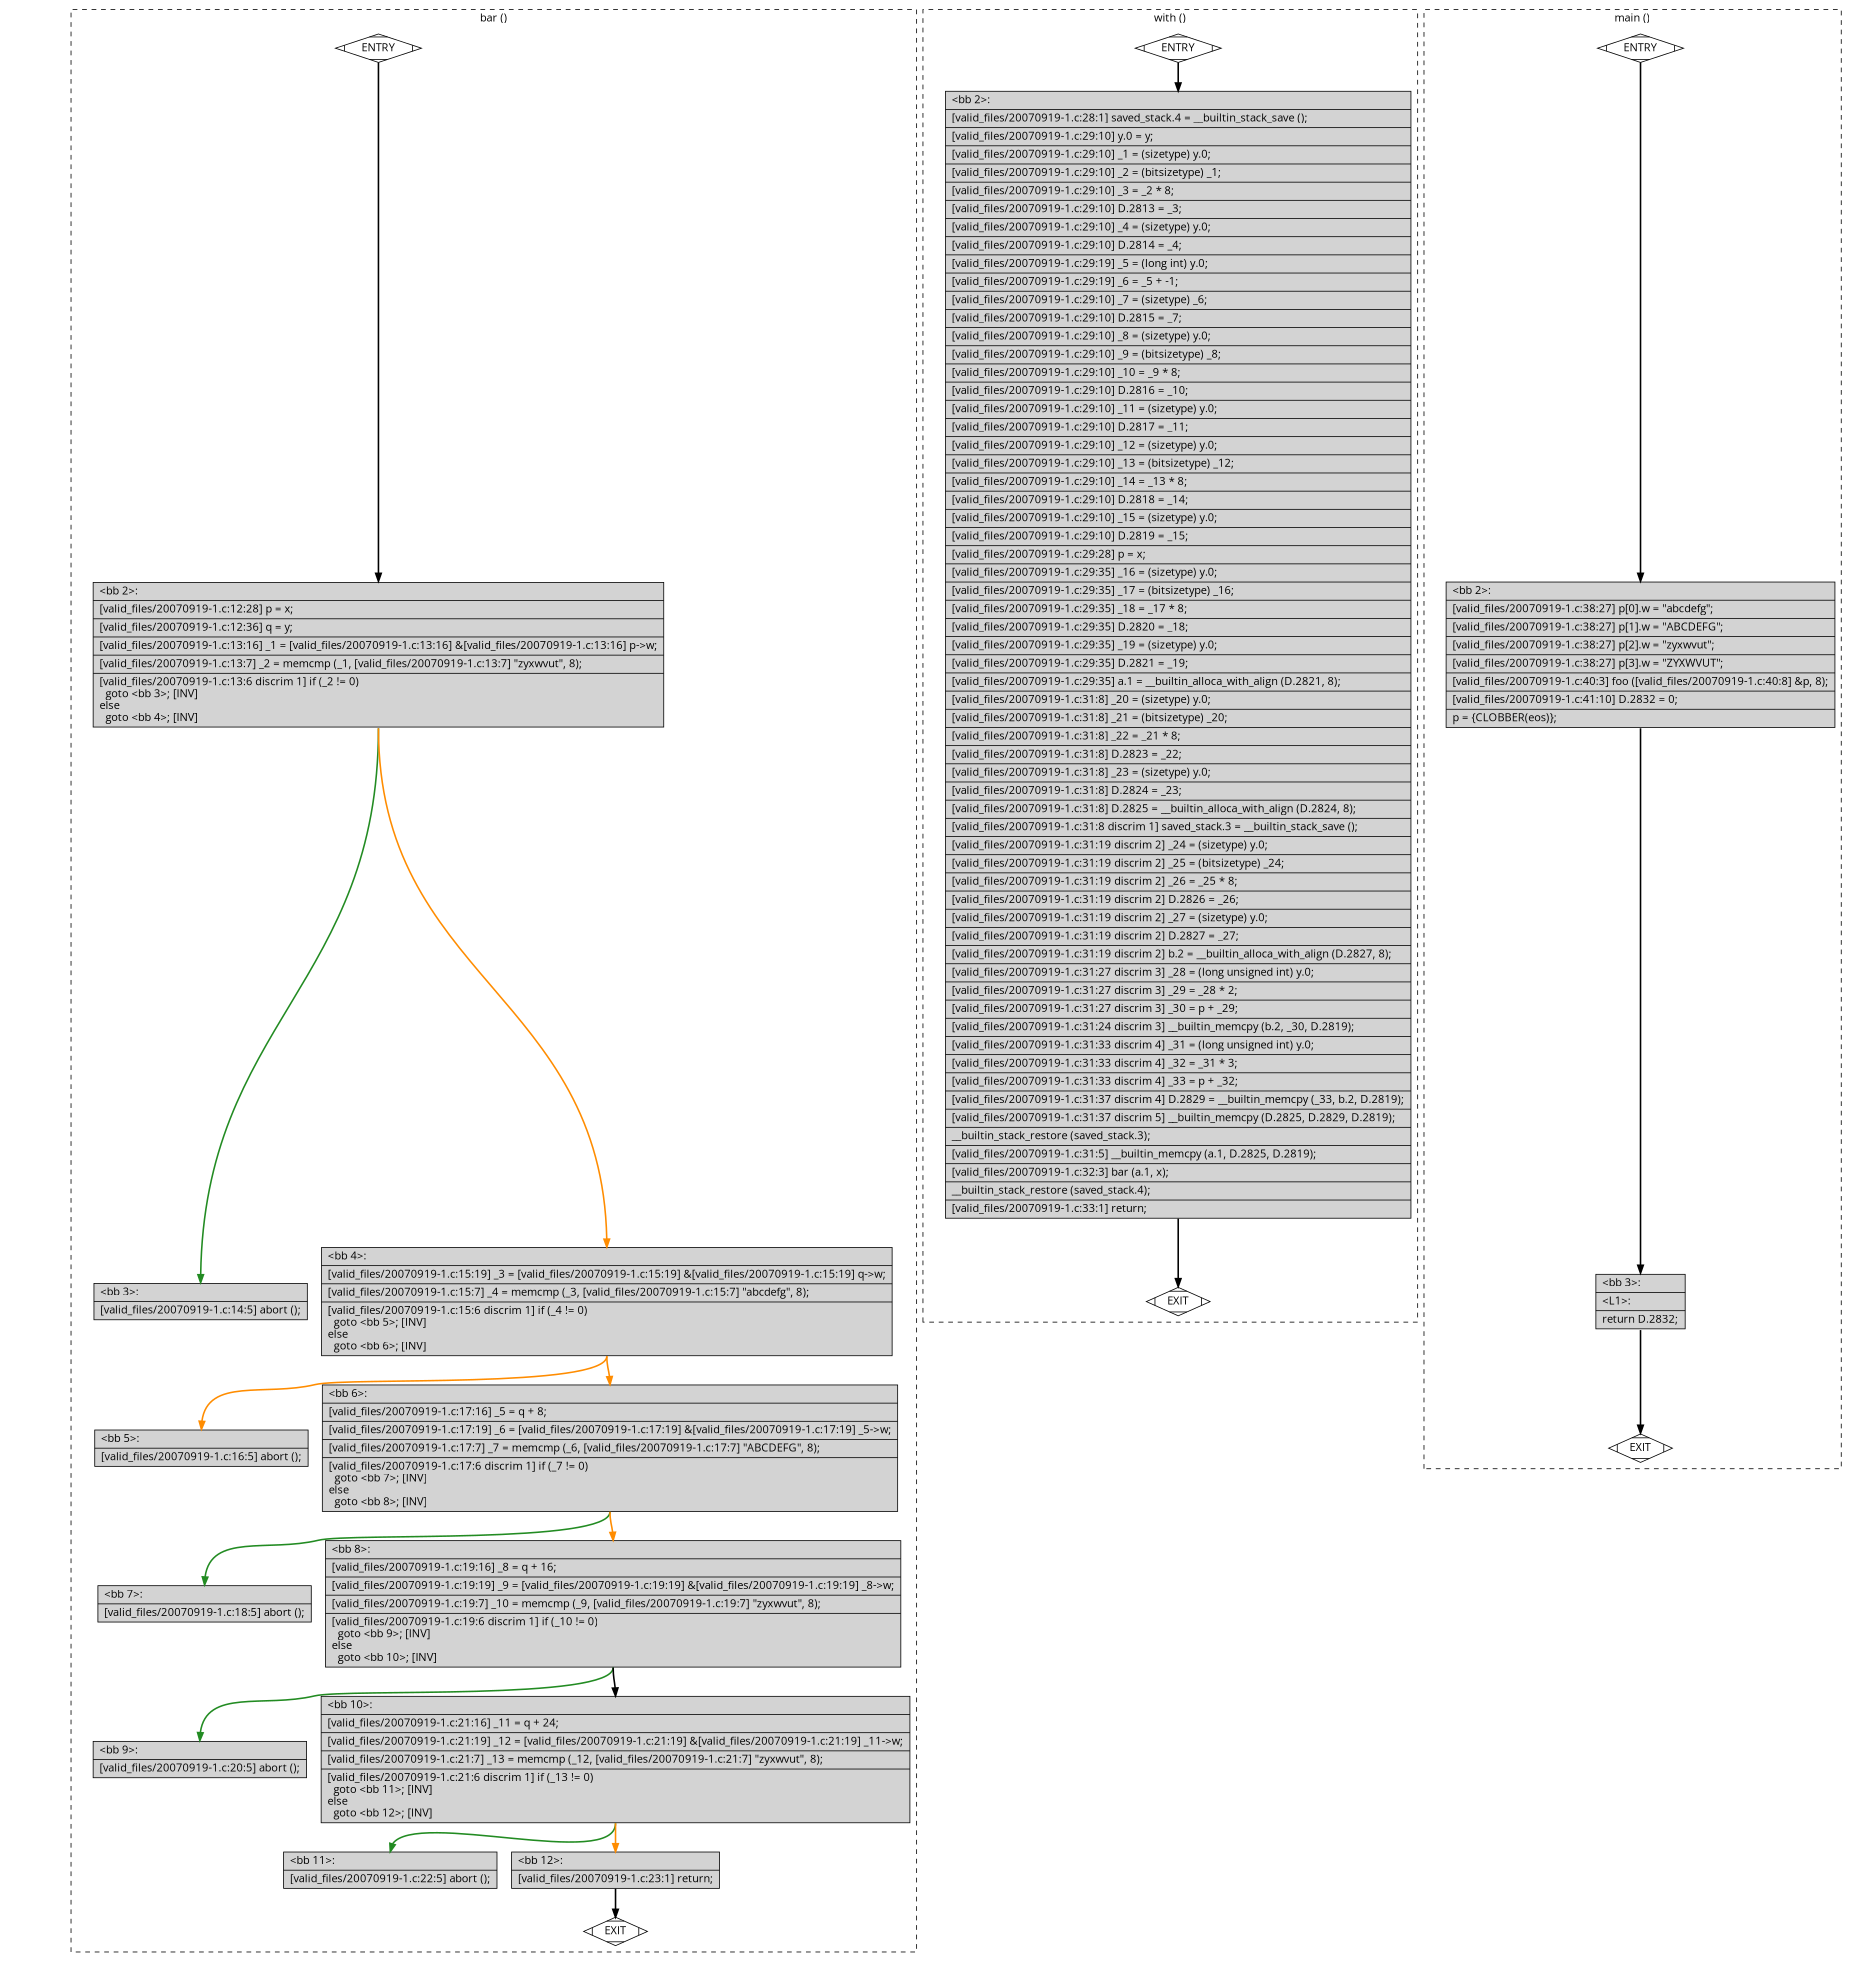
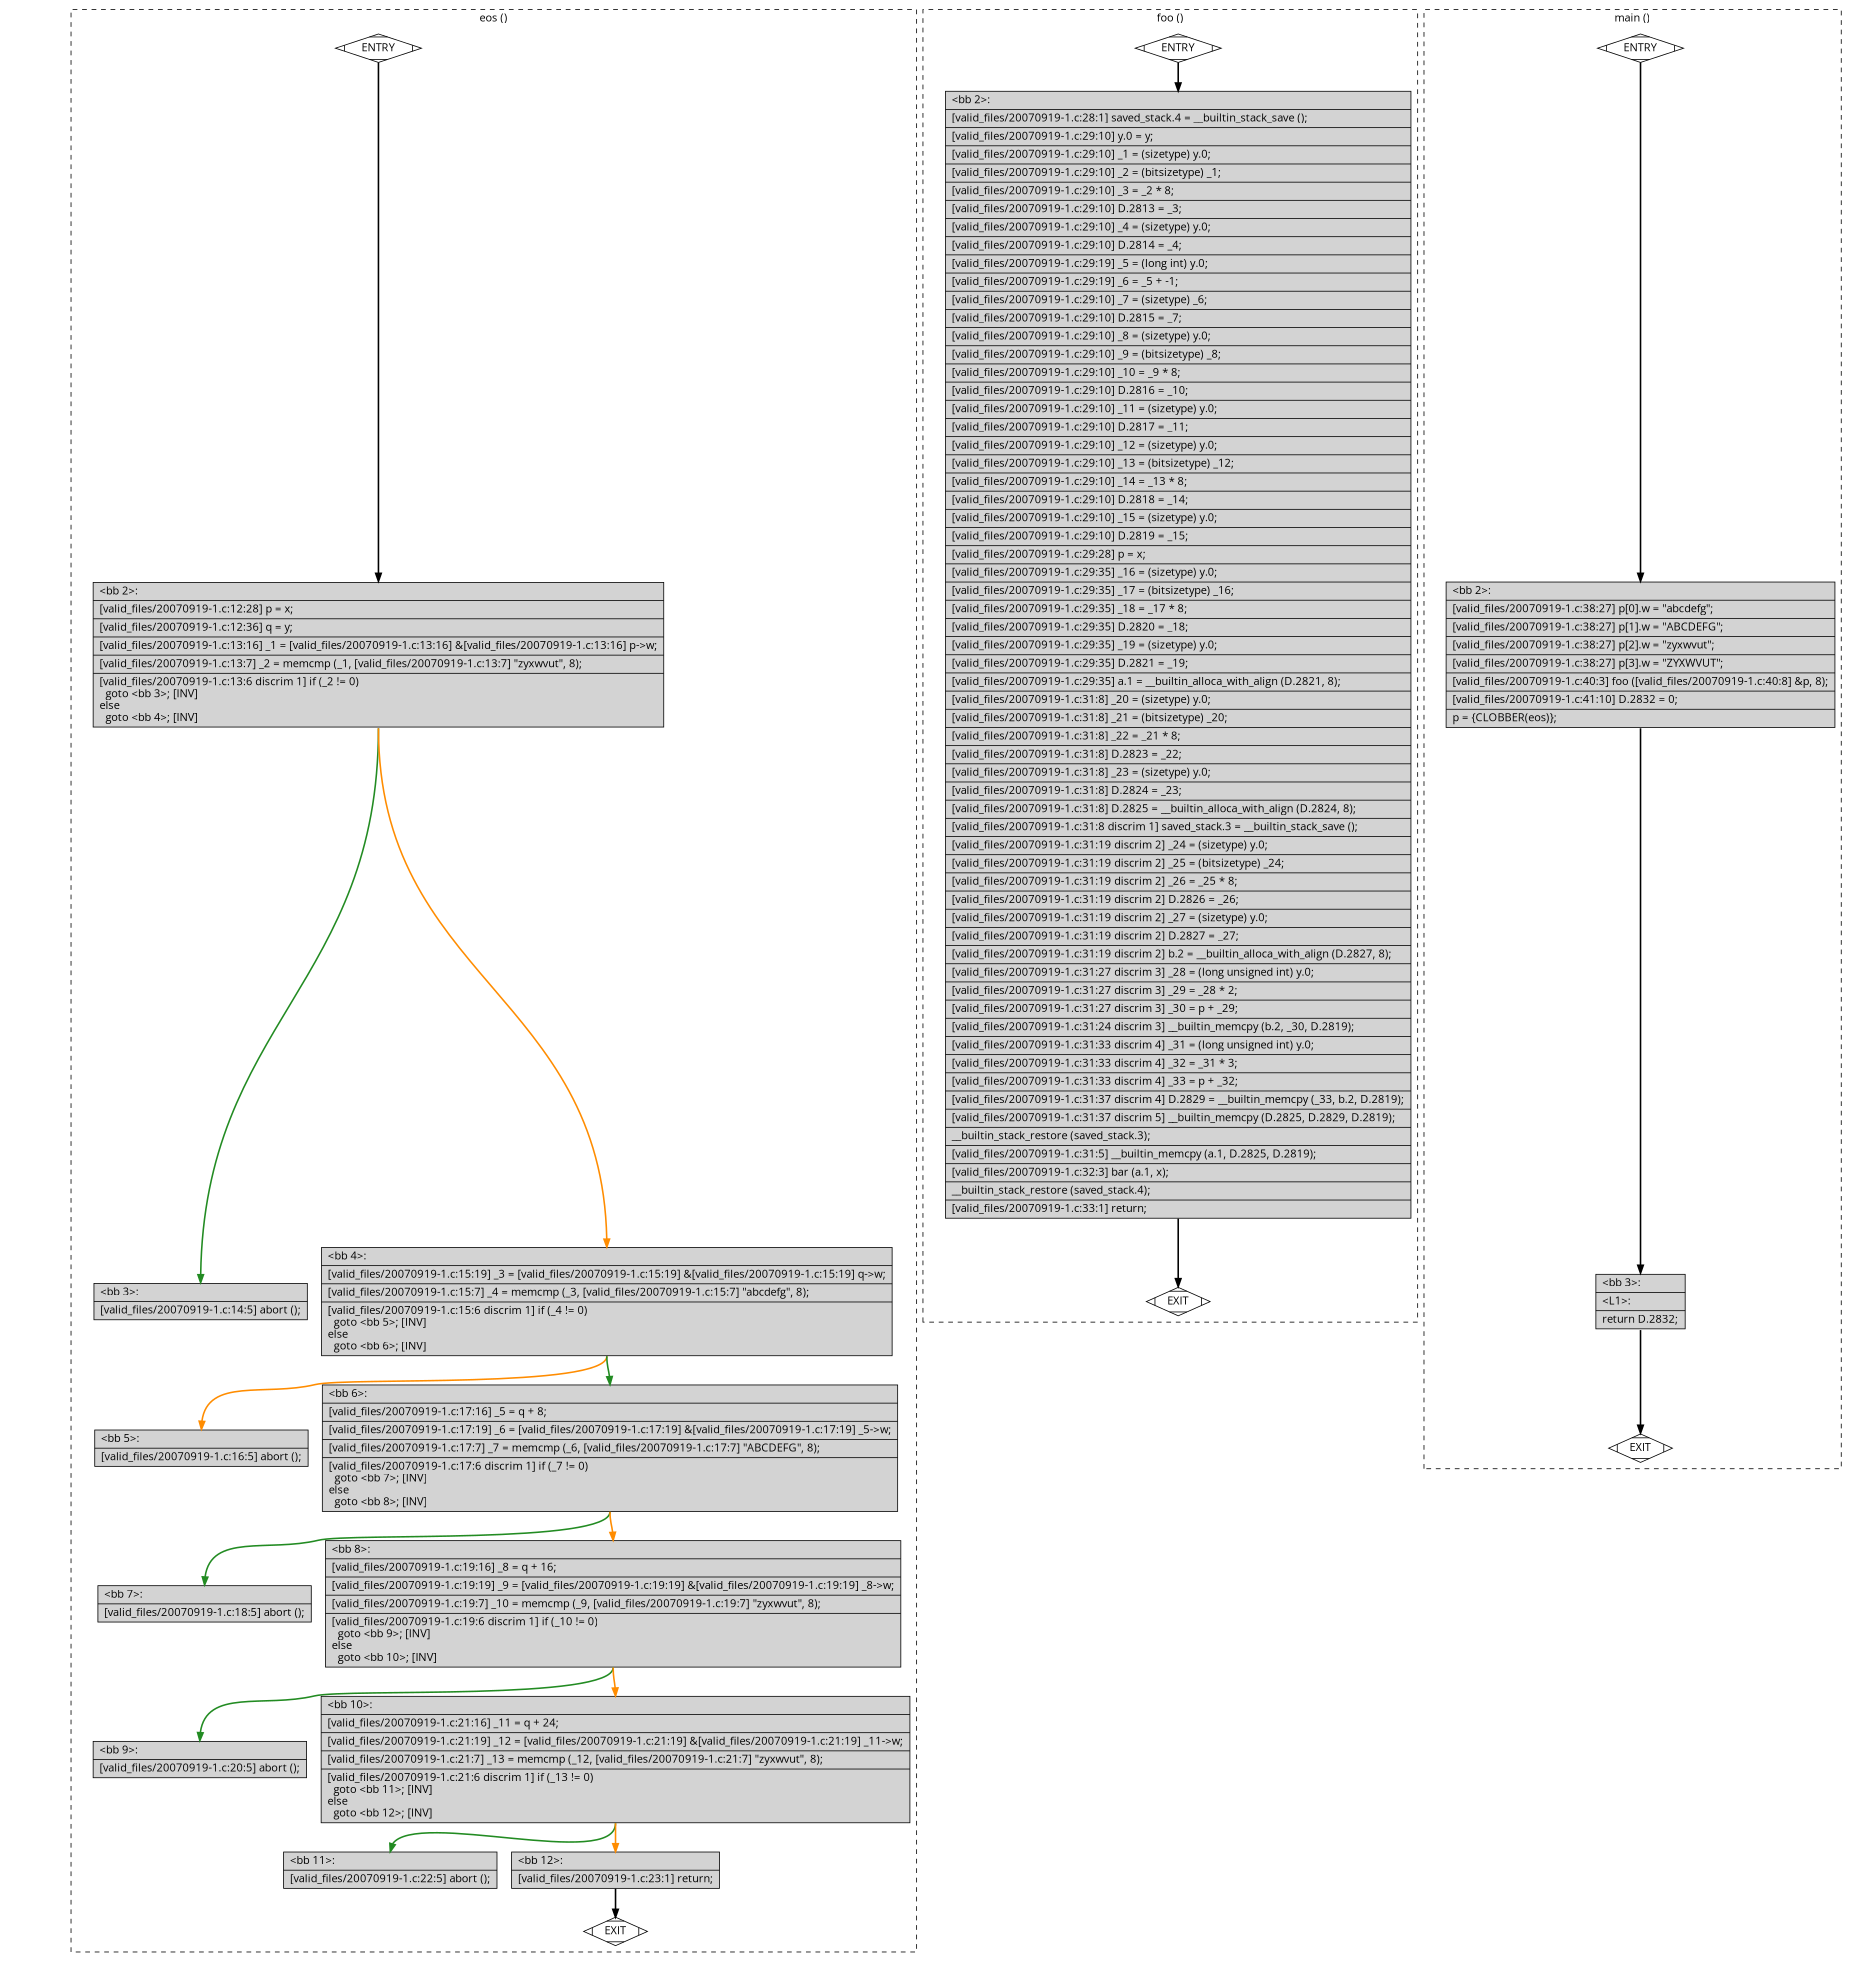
cluster "bar ()": label "bar ()" -> "eos ()"
cluster "with ()": label "with ()" -> "foo ()"
edge "<bb 4>:" -> "<bb 6>:": color darkorange -> forestgreen
edge "<bb 8>:" -> "<bb 10>:": color black -> darkorange
